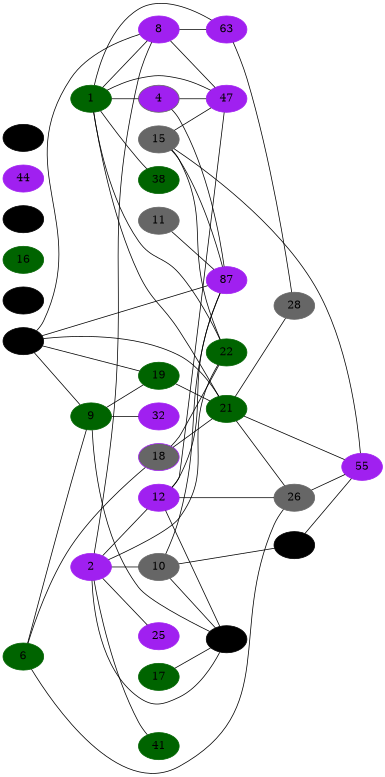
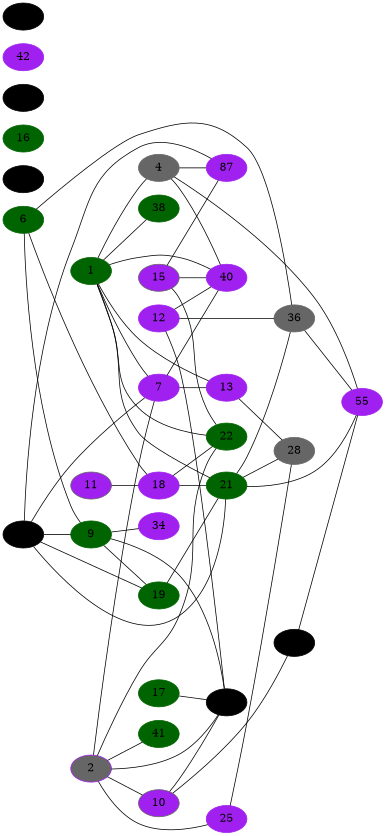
node "8": label "8" -> "7"
node "63": label "63" -> "13"
node "4": fillcolor purple -> gray40
node "47": label "47" -> "40"
node "15": fillcolor gray40 -> purple
node "44": label "44" -> "42"
node "11": fillcolor gray40 -> purple
edge "11" -- "87": now "11" -- "18"
edge "15" -- "55": now "4" -- "55"
edge "87" -- "12": removed
node "32": label "32" -> "34"
node "18": fillcolor gray40 -> purple
edge "87" -- "10": removed
node "26": label "26" -> "36"
edge "12" -- "2": removed
node "2": fillcolor purple -> gray40
node "10": fillcolor gray40 -> purple
edge "28" -- "25": added
